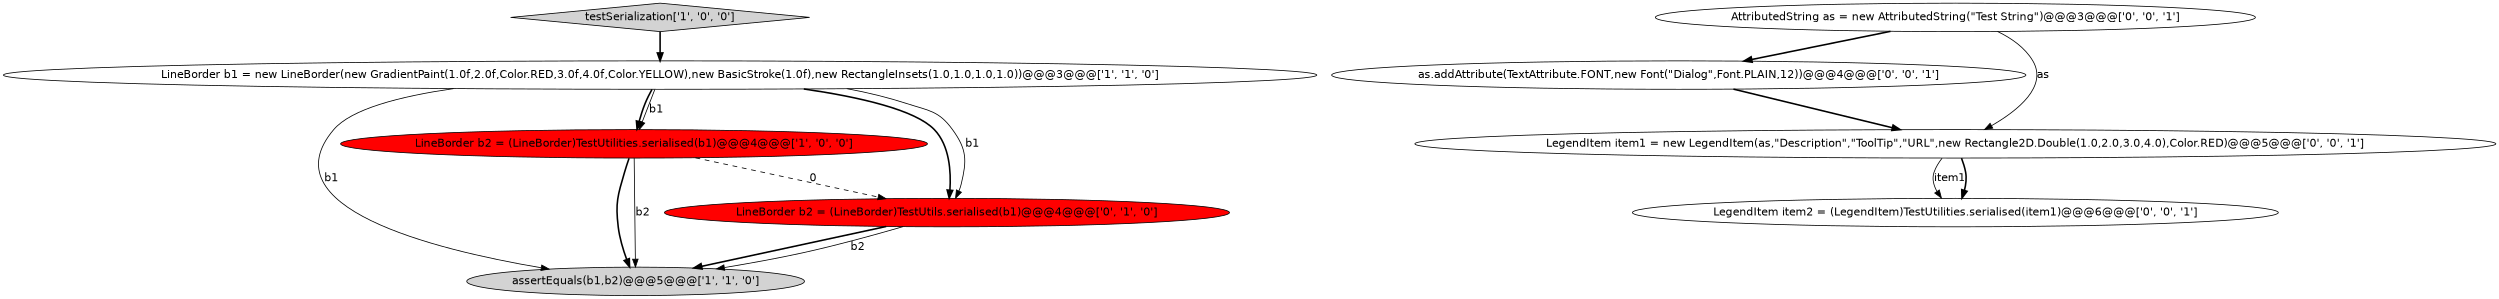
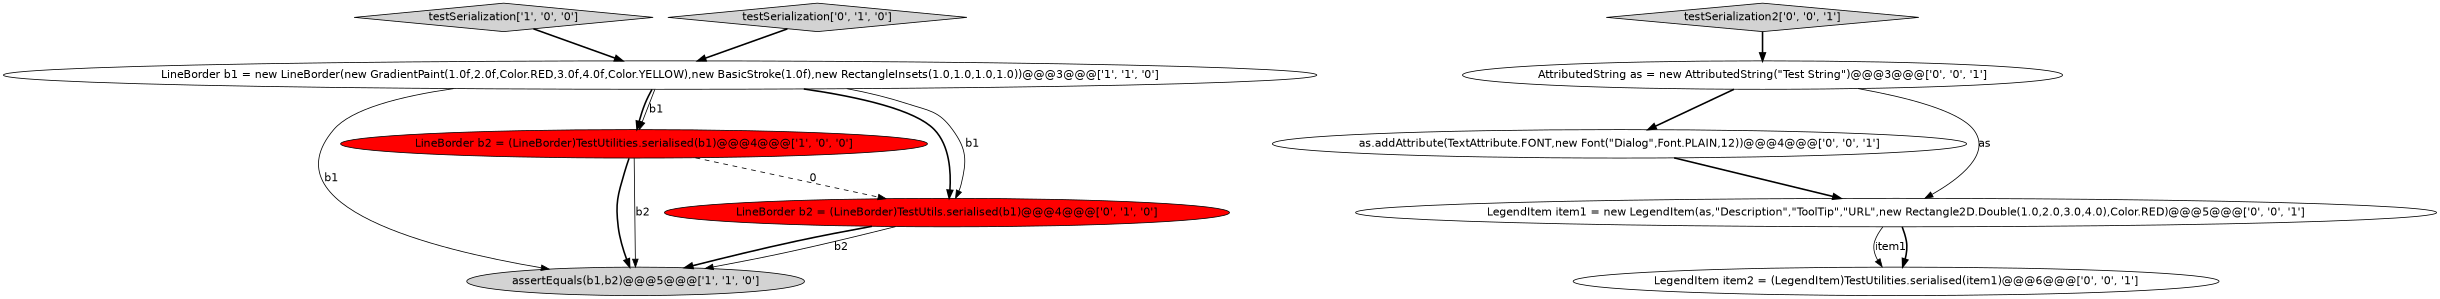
node "testSerialization['0', '1', '0']": added
node "testSerialization2['0', '0', '1']": added
